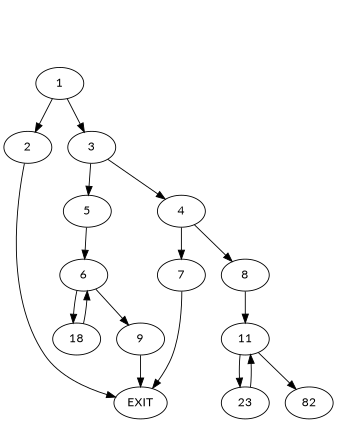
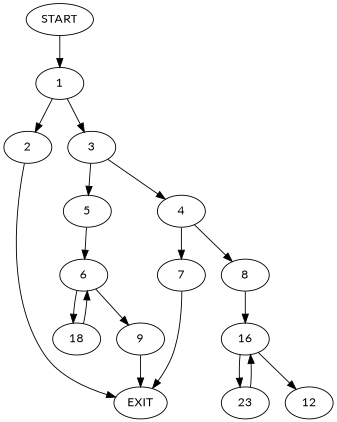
node "START": added
node "11": label "11" -> "16"
node "82": label "82" -> "12"
